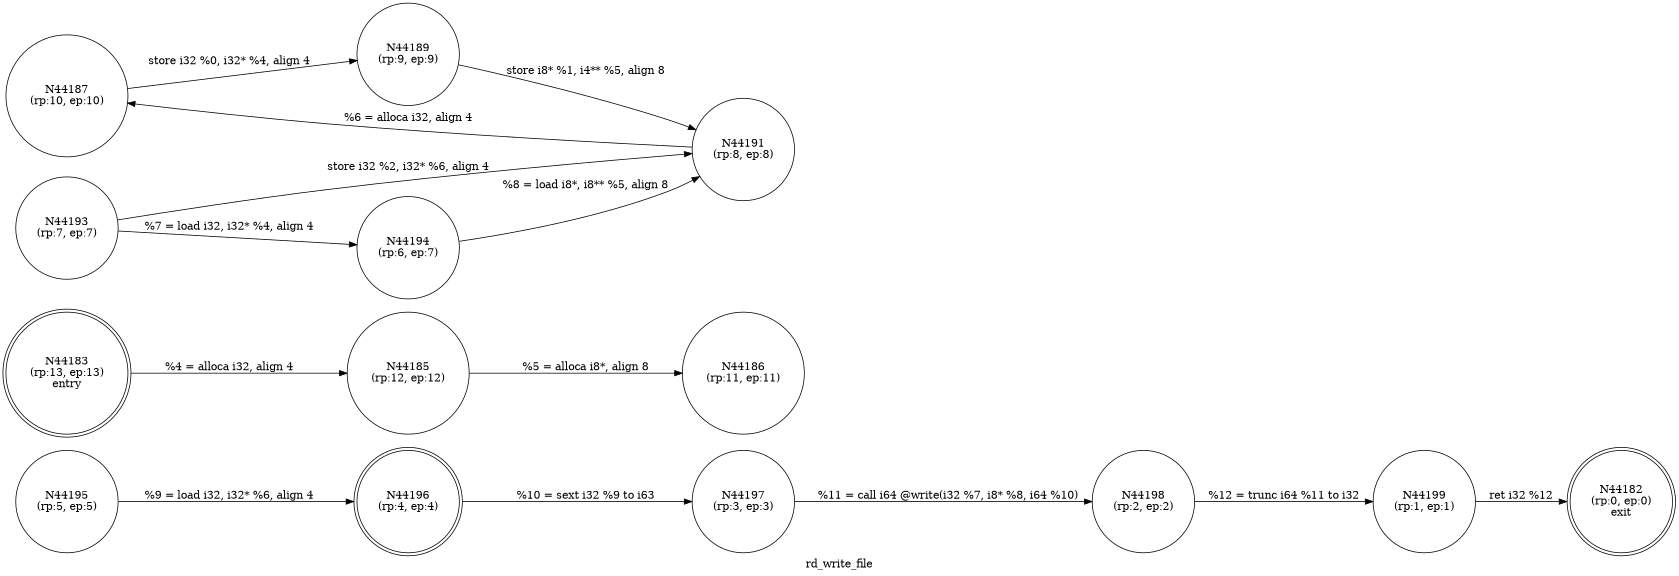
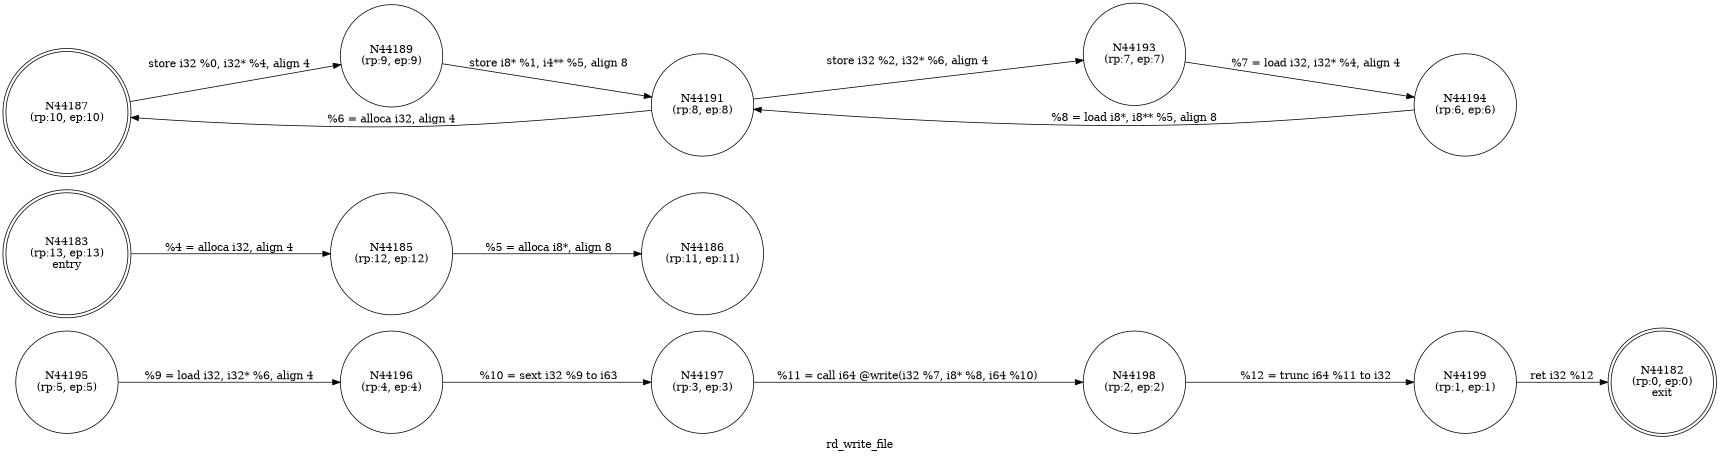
node "N44187 (rp:10, ep:10)": shape circle -> doublecircle
edge "N44193 (rp:7, ep:7)" -> "N44191 (rp:8, ep:8)": reversed
node "N44194 (rp:6, ep:7)": label "N44194 (rp:6, ep:7)" -> "N44194 (rp:6, ep:6)"
node "N44196 (rp:4, ep:4)": shape doublecircle -> circle
